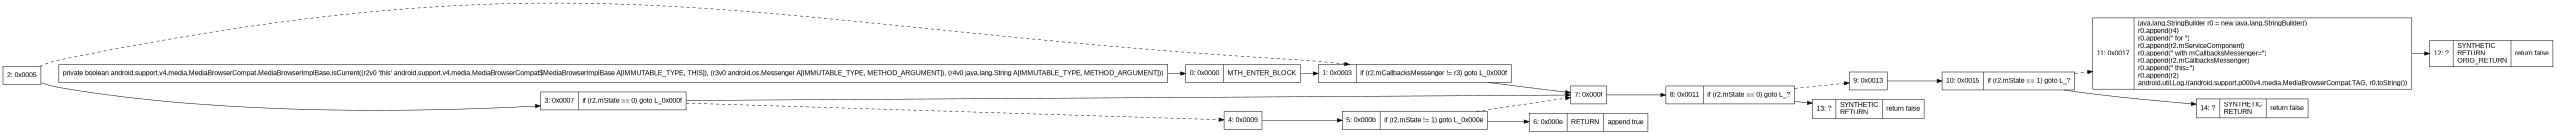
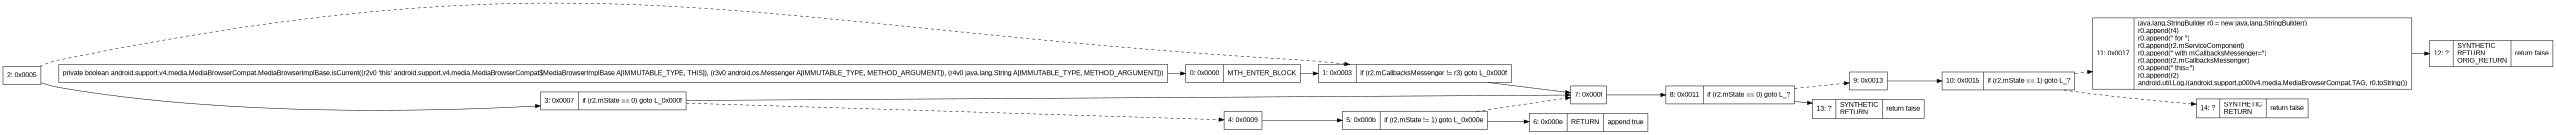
edge "10: 0x0015" -> "14: ?": style solid -> dashed
